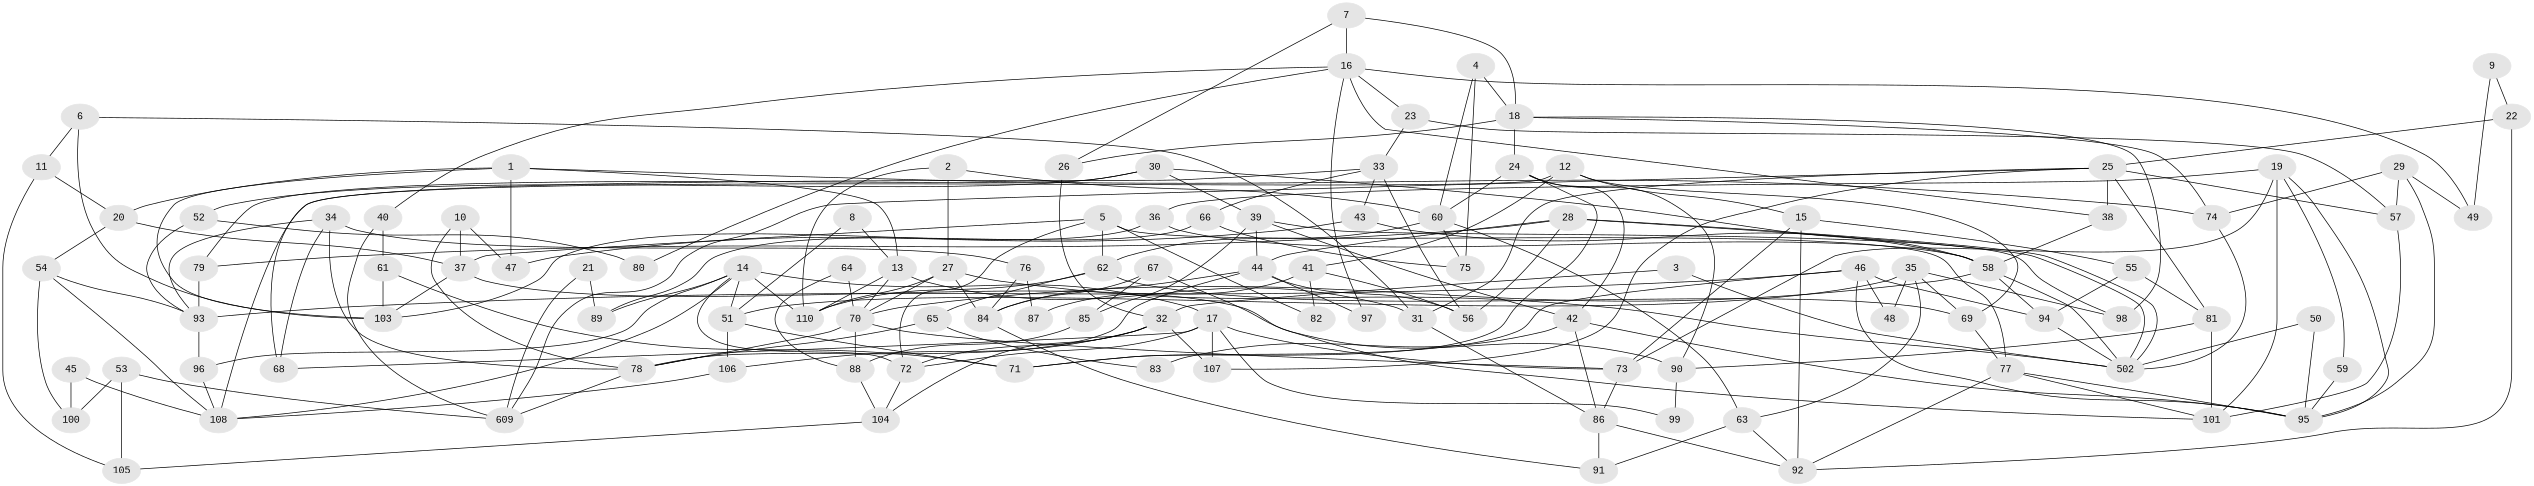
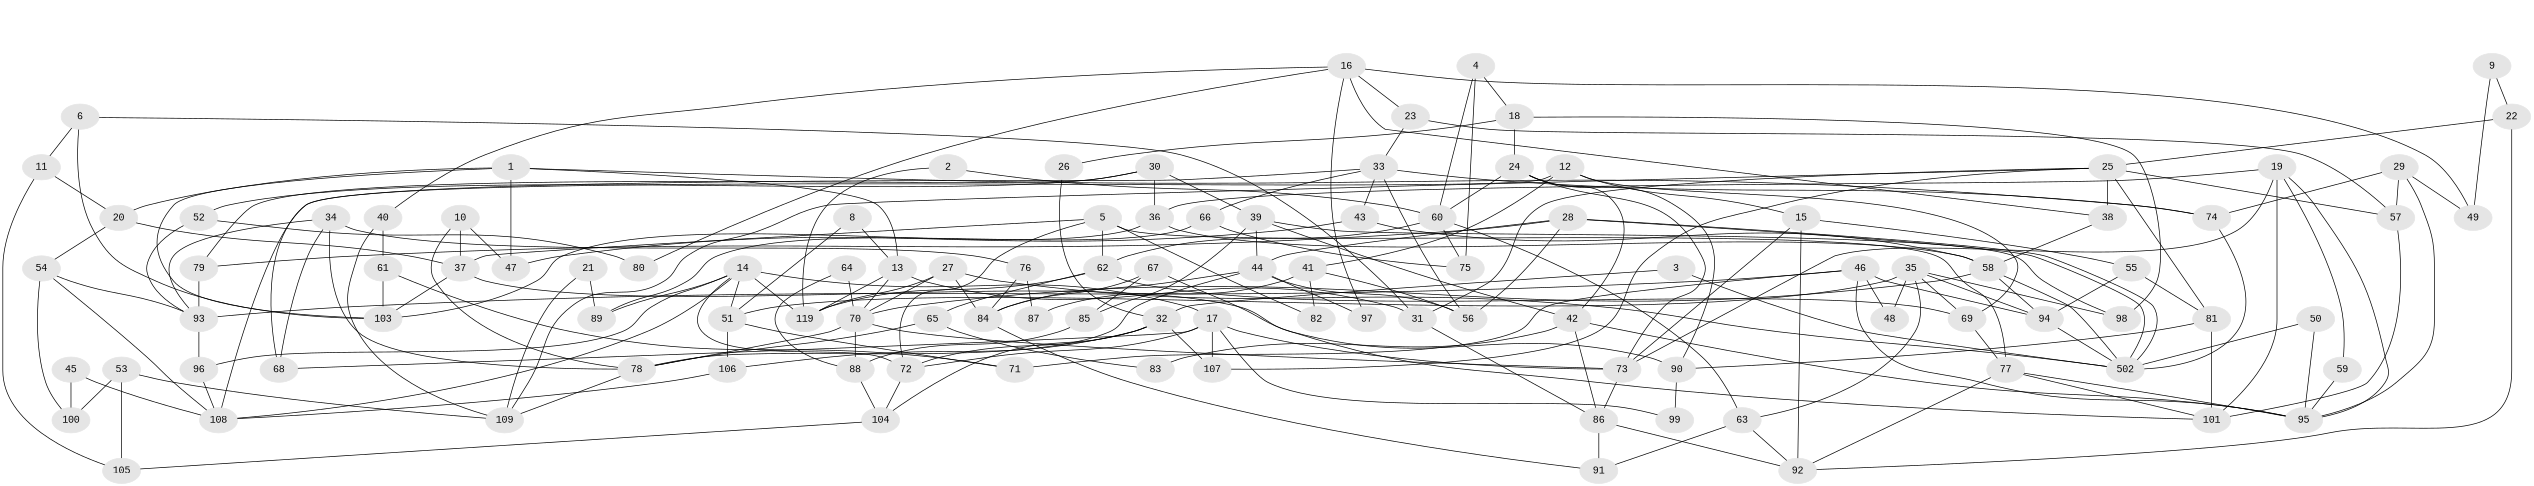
node "7": removed
edge "18" -- "74": now "33" -- "74"
edge "30" -- "58": now "30" -- "36"
edge "2" -- "27": removed
edge "35" -- "94": added
node "110": label "110" -> "119"
edge "24" -- "71": now "24" -- "73"
node "609": label "609" -> "109"
